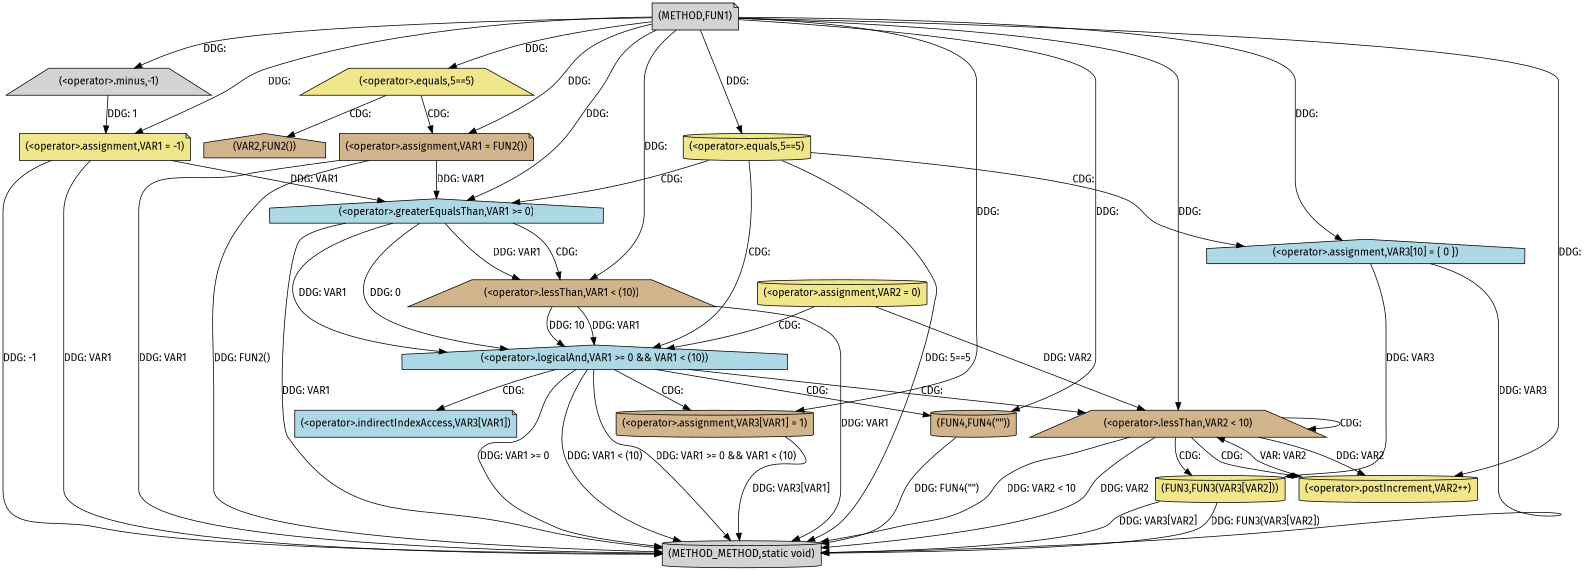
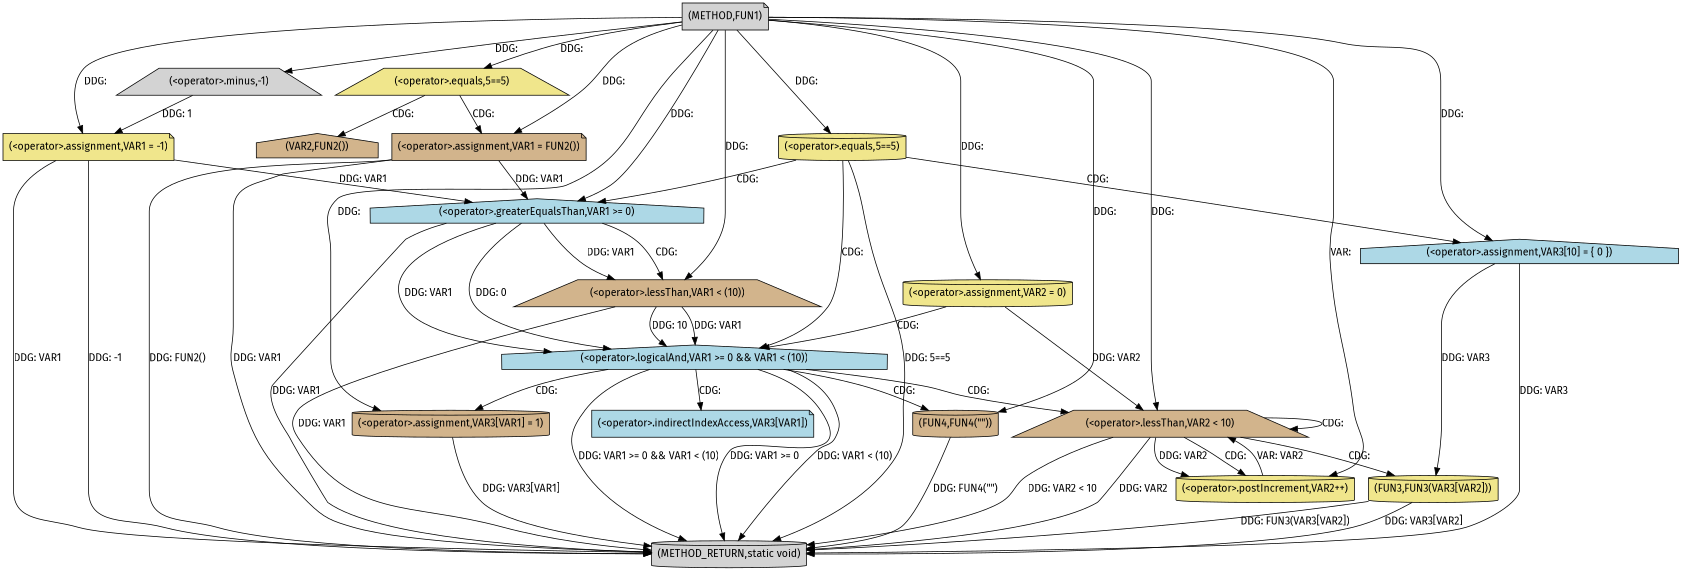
edge "(METHOD,FUN1)" -> "(<operator>.assignment,VAR2 = 0)": added, label "DDG:"
edge "(METHOD,FUN1)" -> "(<operator>.postIncrement,VAR2++)": label "DDG: " -> "VAR: "
node "(METHOD_METHOD,static void)": label "(METHOD_METHOD,static void)" -> "(METHOD_RETURN,static void)"
